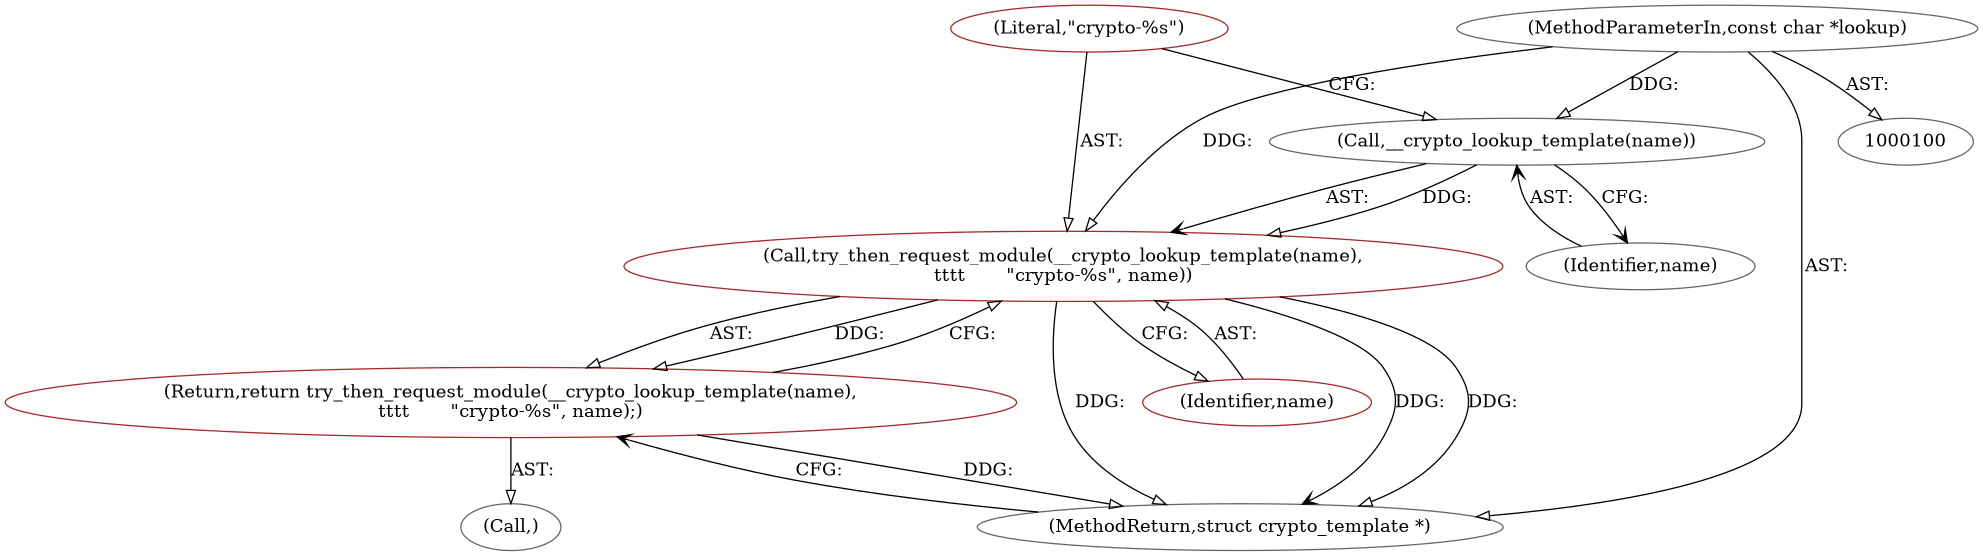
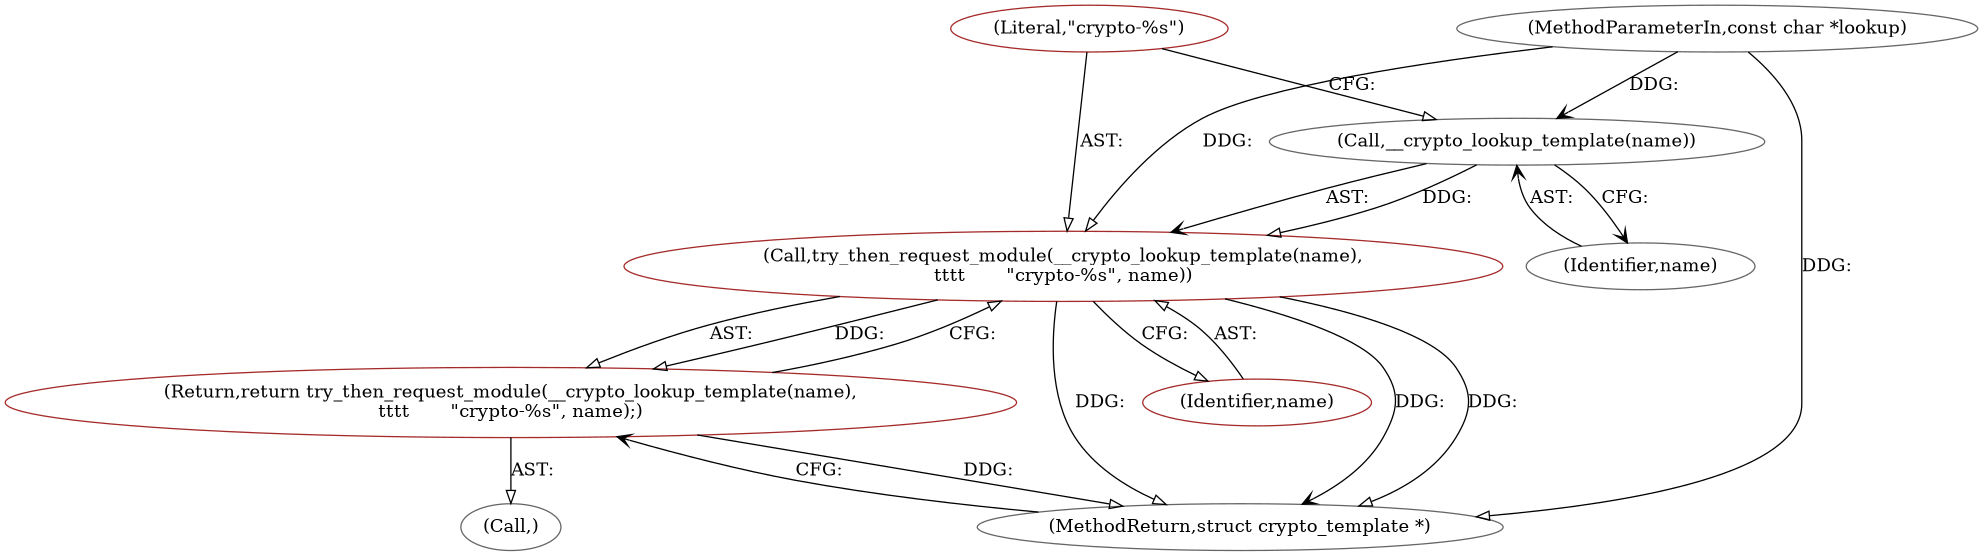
edge "(MethodParameterIn,const char *lookup)" -> "(Call,__crypto_lookup_template(name))": arrowhead onormal -> vee
node "1000100": removed
edge "(MethodParameterIn,const char *lookup)" -> "(MethodReturn,struct crypto_template *)": label "AST: " -> "DDG: "
